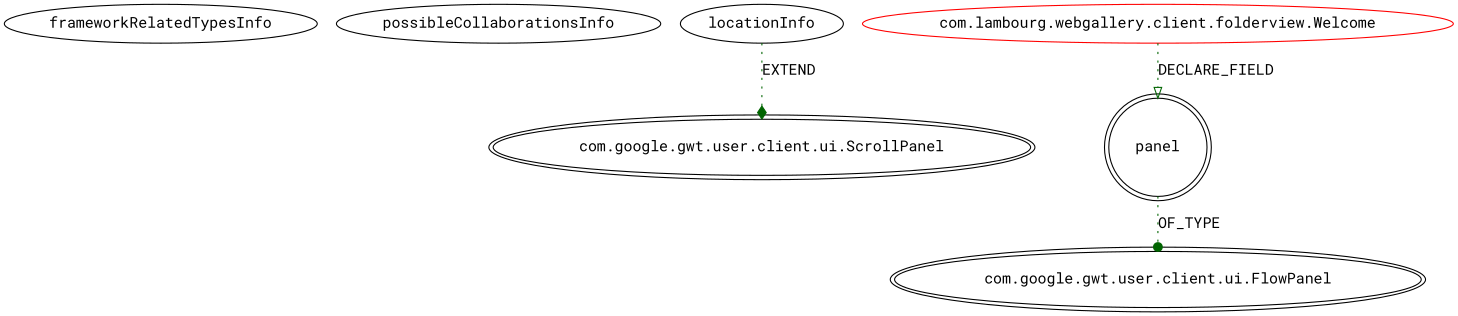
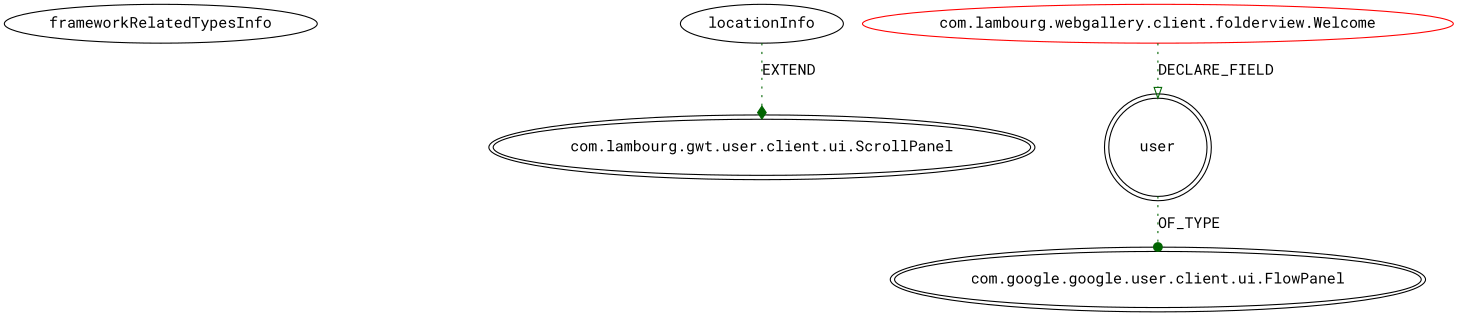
node "possibleCollaborationsInfo": removed
node "com.google.gwt.user.client.ui.ScrollPanel": label "com.google.gwt.user.client.ui.ScrollPanel" -> "com.lambourg.gwt.user.client.ui.ScrollPanel"
node "panel": label "panel" -> "user"
node "com.google.gwt.user.client.ui.FlowPanel": label "com.google.gwt.user.client.ui.FlowPanel" -> "com.google.google.user.client.ui.FlowPanel"
